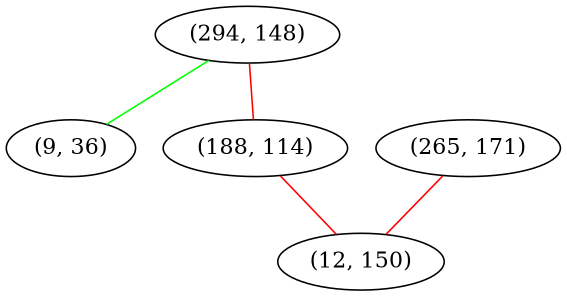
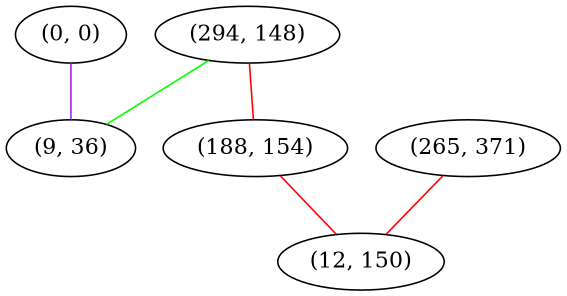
node "(0, 0)": added
node "(188, 114)": label "(188, 114)" -> "(188, 154)"
node "(265, 171)": label "(265, 171)" -> "(265, 371)"
